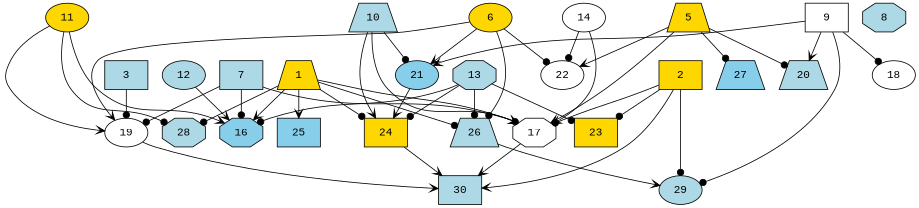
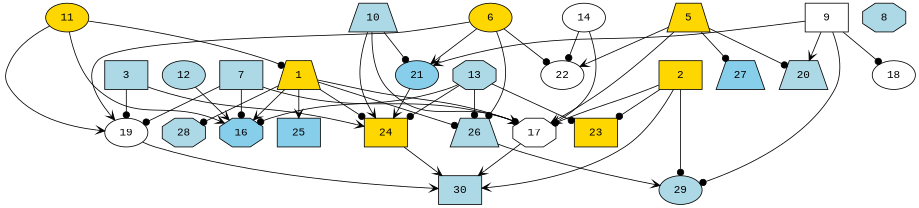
edge "11" -> "28": now "11" -> "1"
edge "3" -> "24": added
